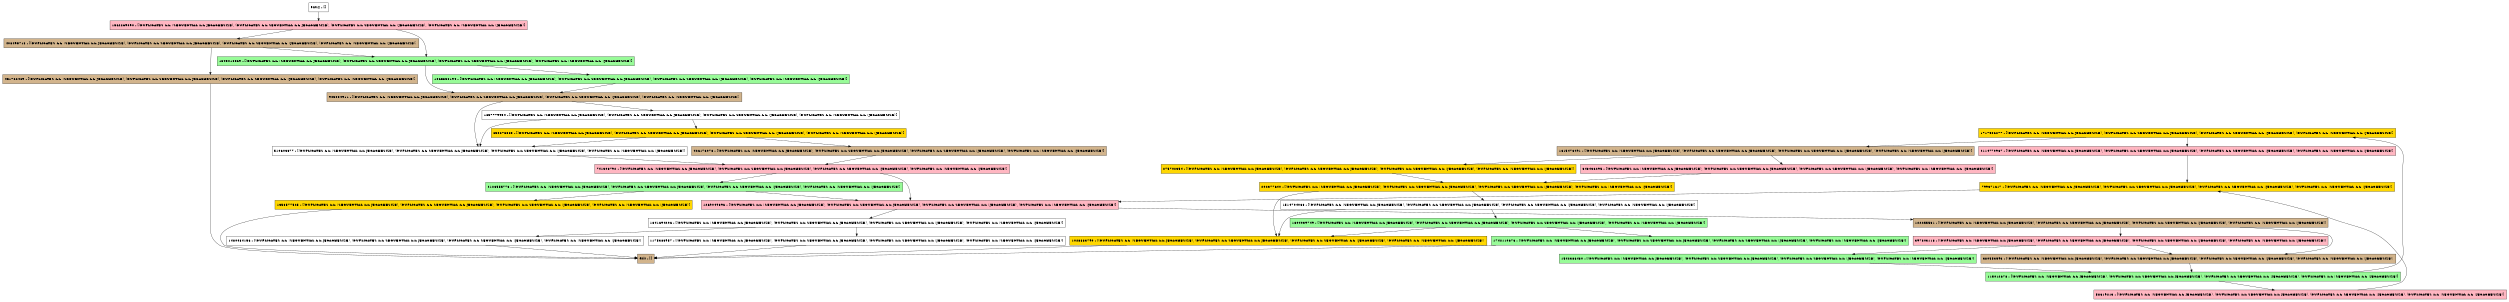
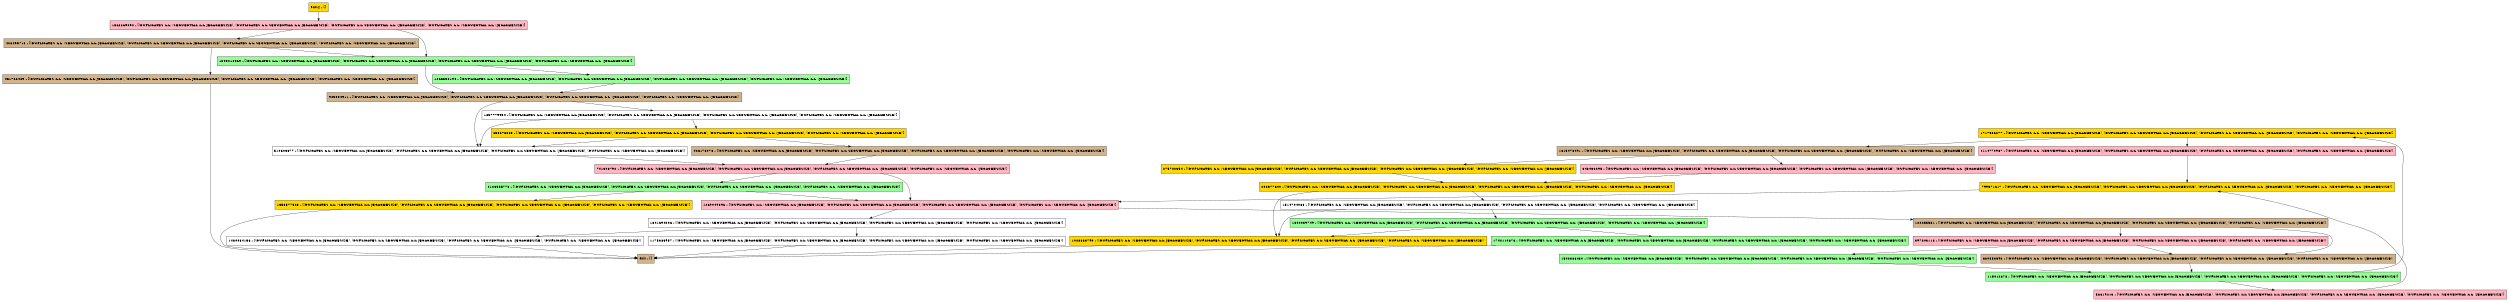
node "entry - []": fillcolor white -> gold
